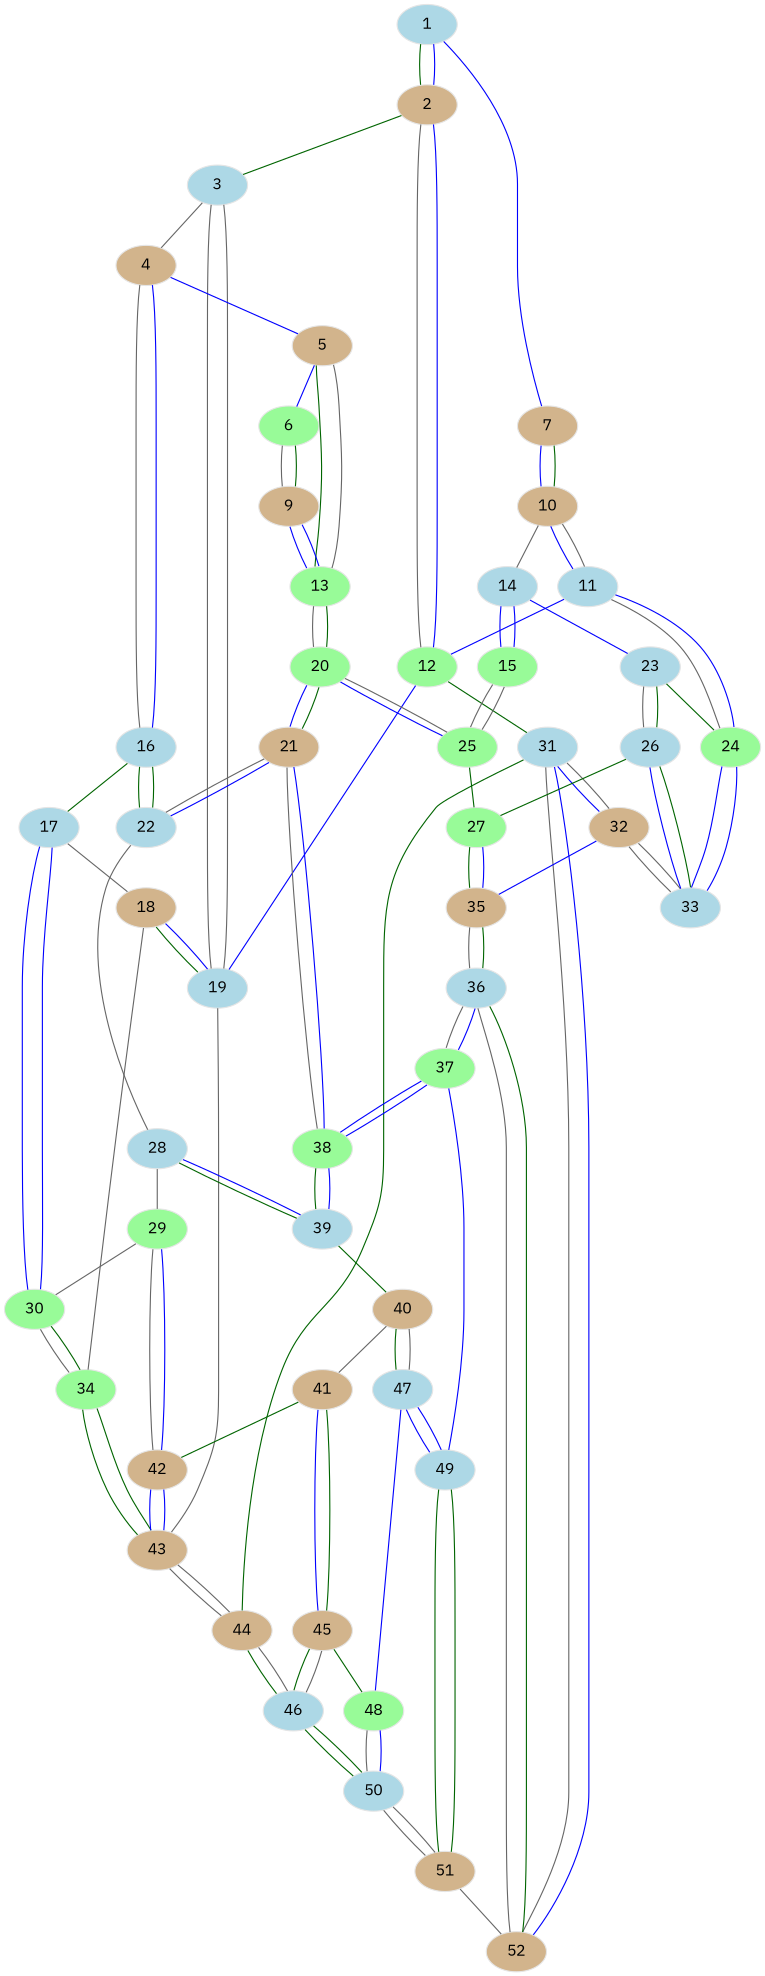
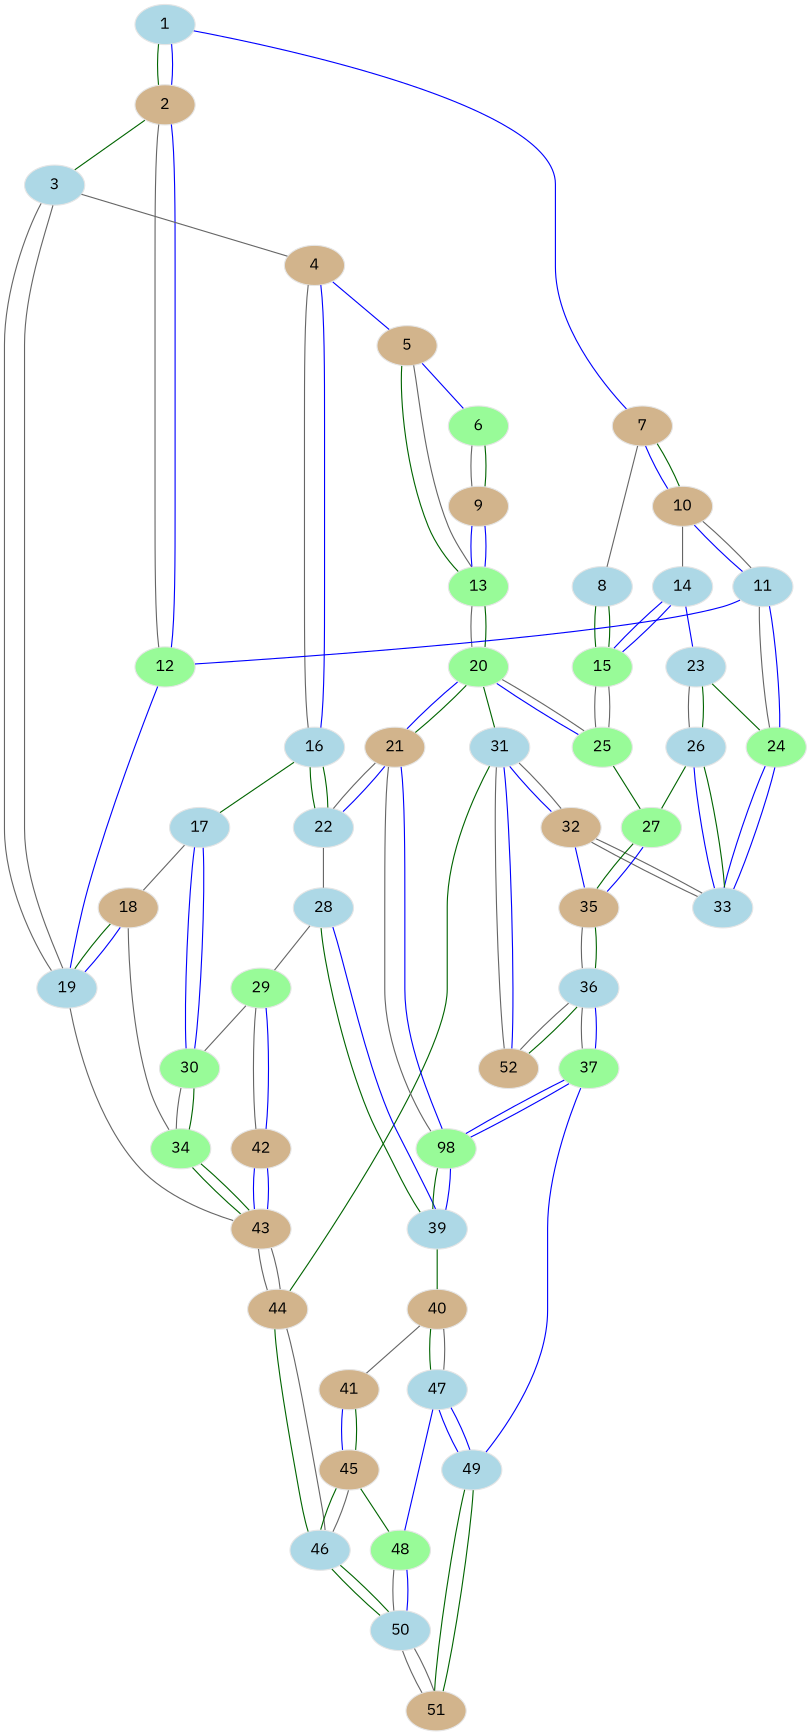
node "8": added
edge "12" -- "31": now "20" -- "31"
node "38": label "38" -> "98"
edge "41" -- "42": removed
edge "51" -- "52": removed
